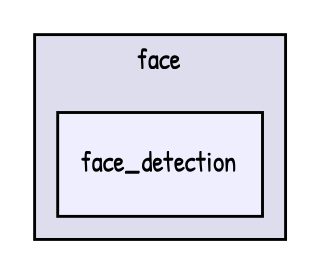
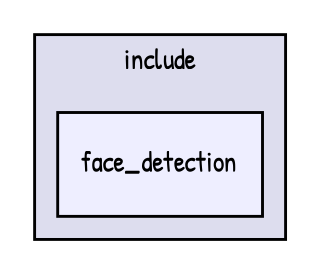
cluster "face": label "face" -> "include"
